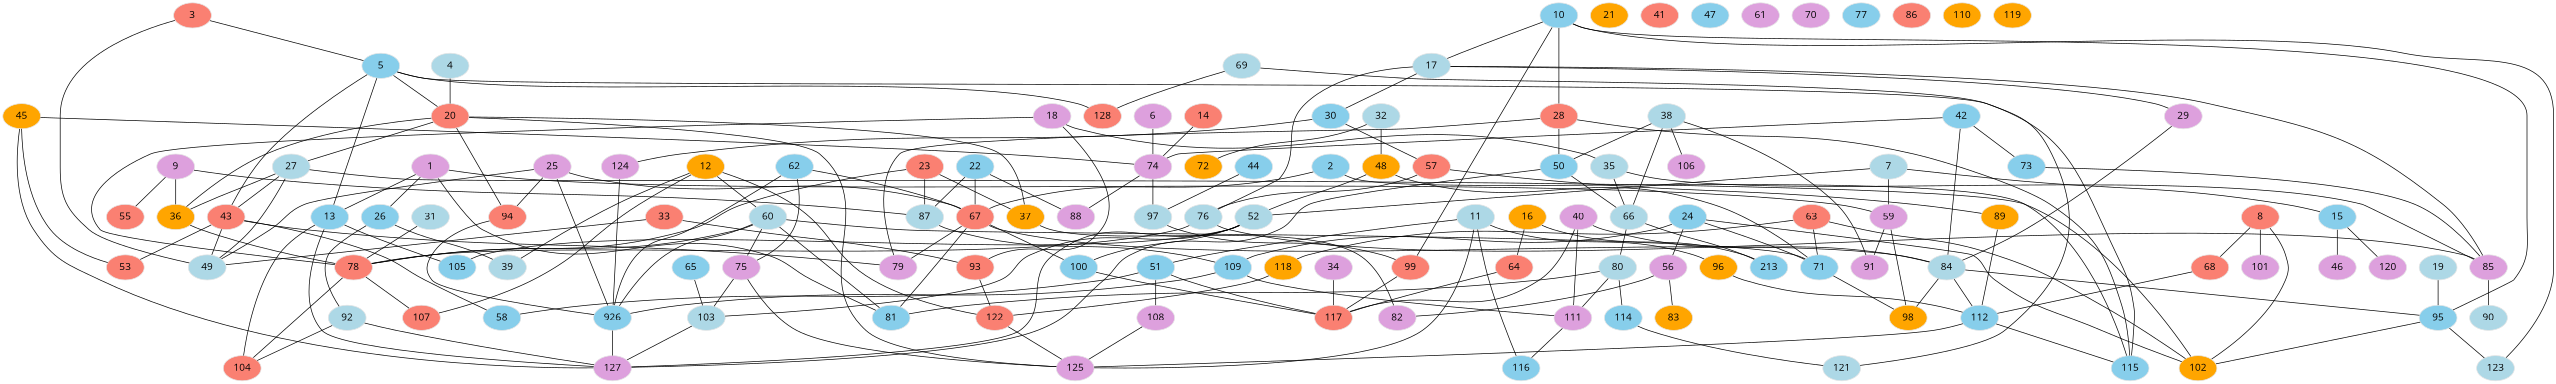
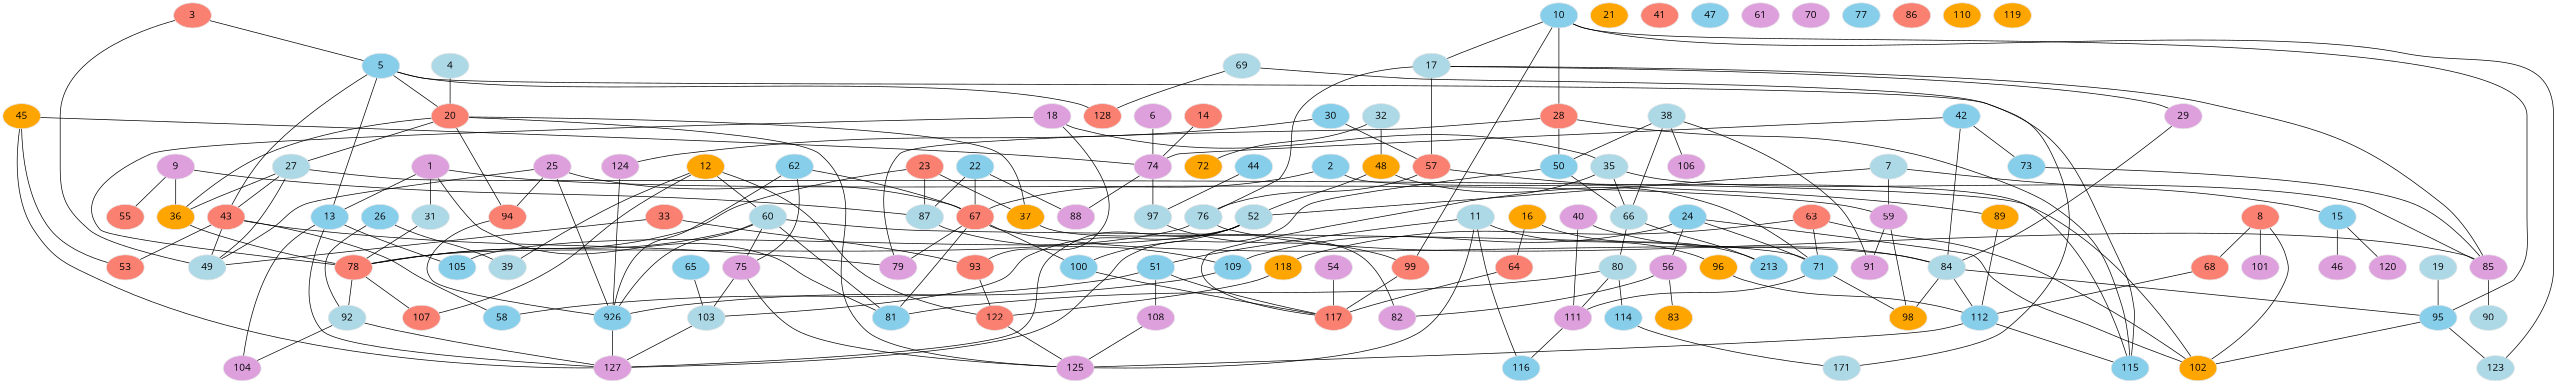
edge "17" -- "30": now "17" -- "57"
edge "1" -- "26": now "1" -- "31"
node "34": label "34" -> "54"
edge "109" -- "111": now "71" -- "111"
edge "40" -- "117": now "35" -- "117"
edge "78" -- "104": now "78" -- "92"
node "104": fillcolor salmon -> plum
node "121": label "121" -> "171"
